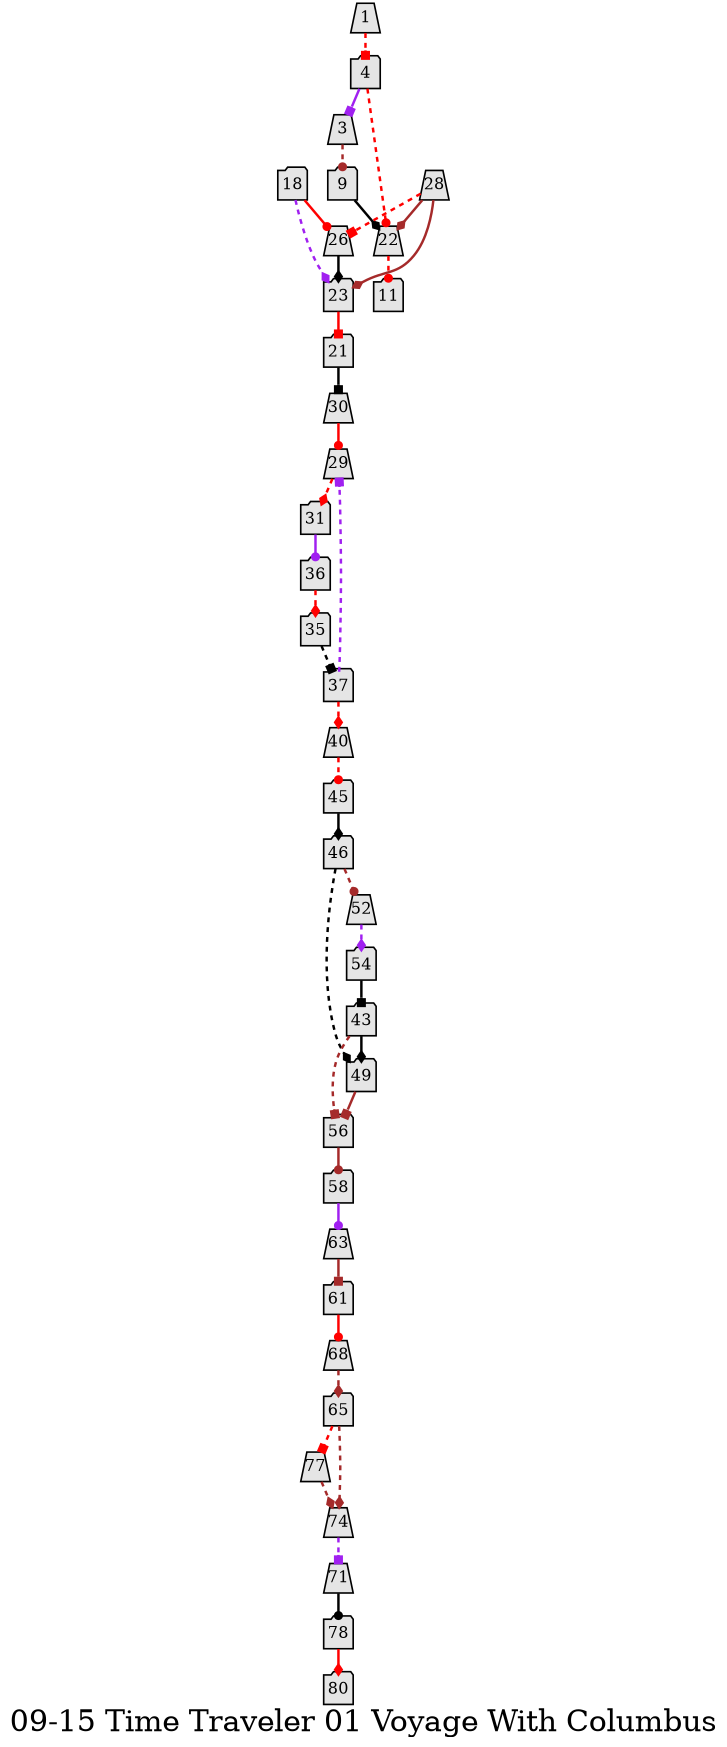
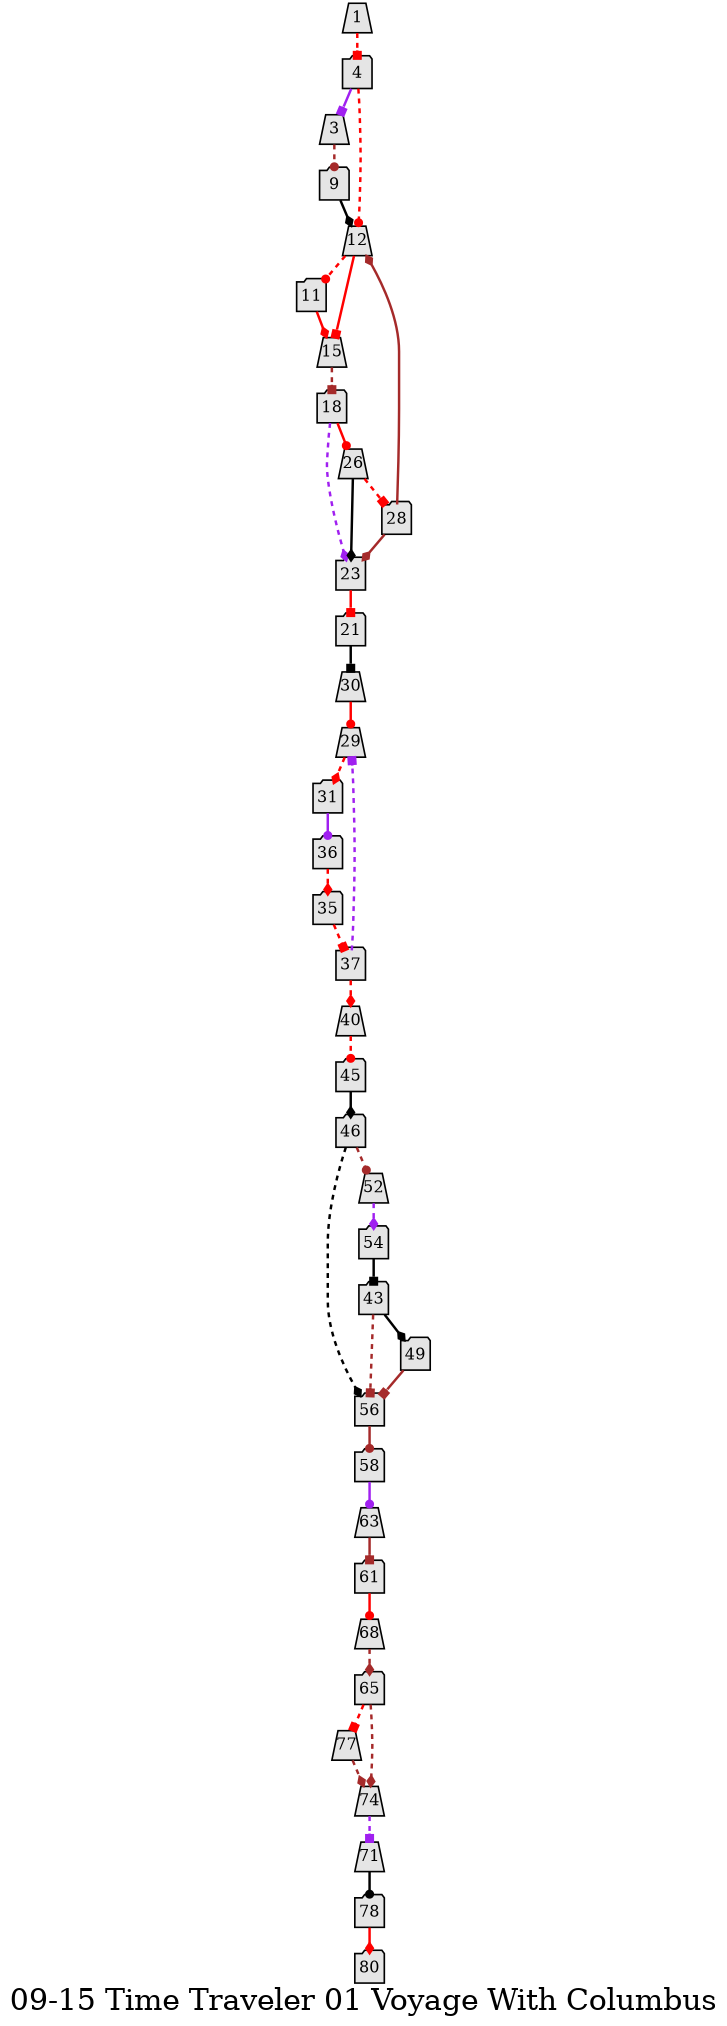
node "28": shape trapezium -> folder
edge "28" -> "26": reversed
node "22": label "22" -> "12"
node "15": added
edge "35" -> "37": color black -> red
edge "46" -> "49": now "46" -> "56"
